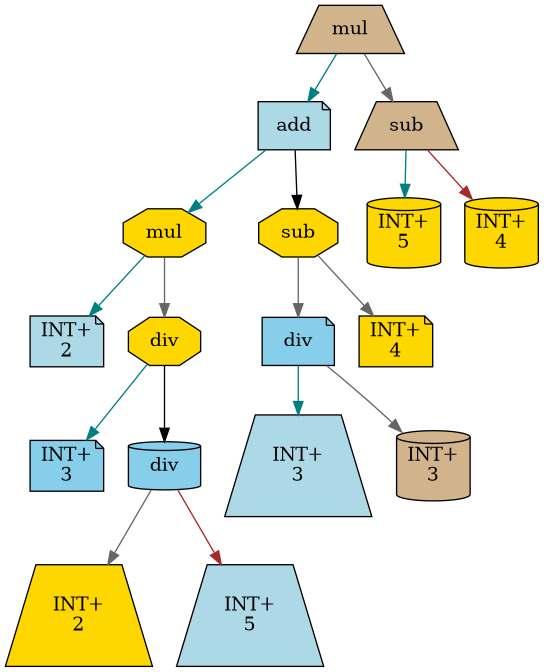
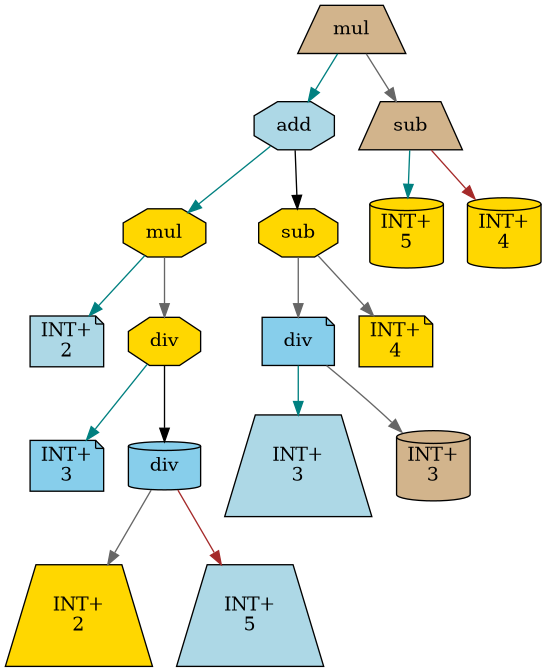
node "add": shape note -> octagon
